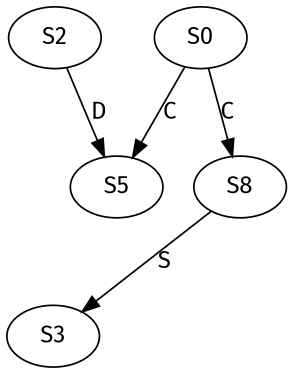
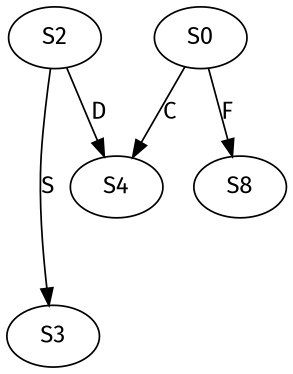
edge "S0" -> "S8": label "C" -> "F"
node "S5": label "S5" -> "S4"
edge "S8" -> "S3": now "S2" -> "S3"
